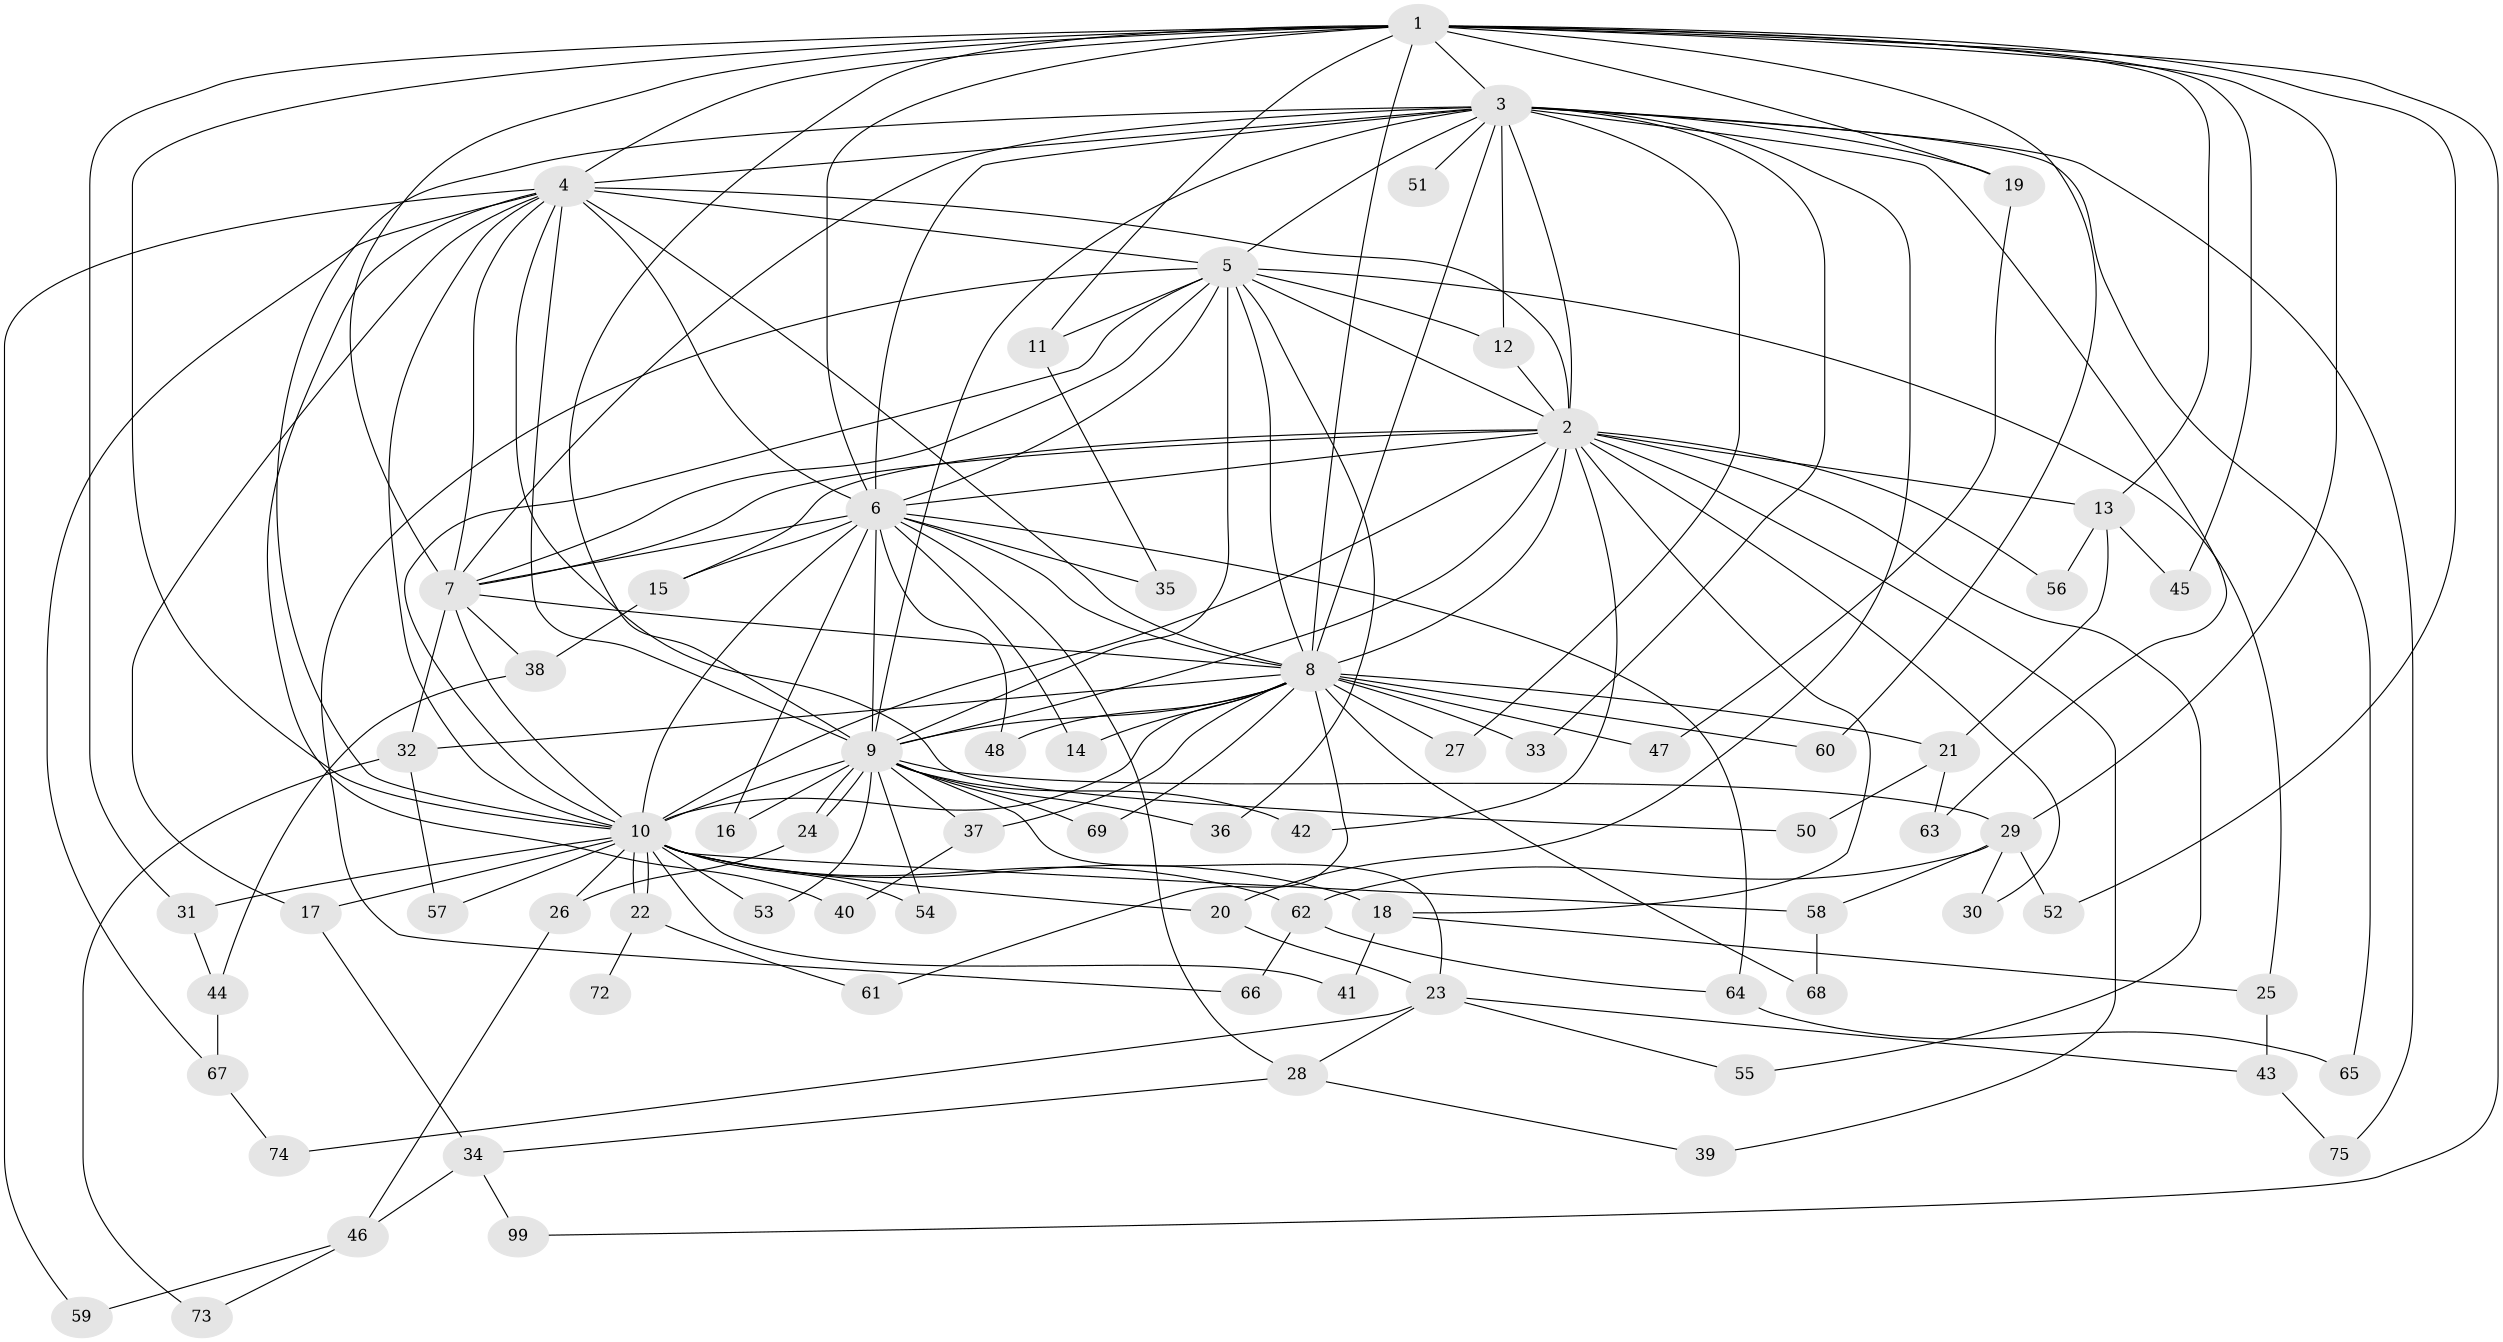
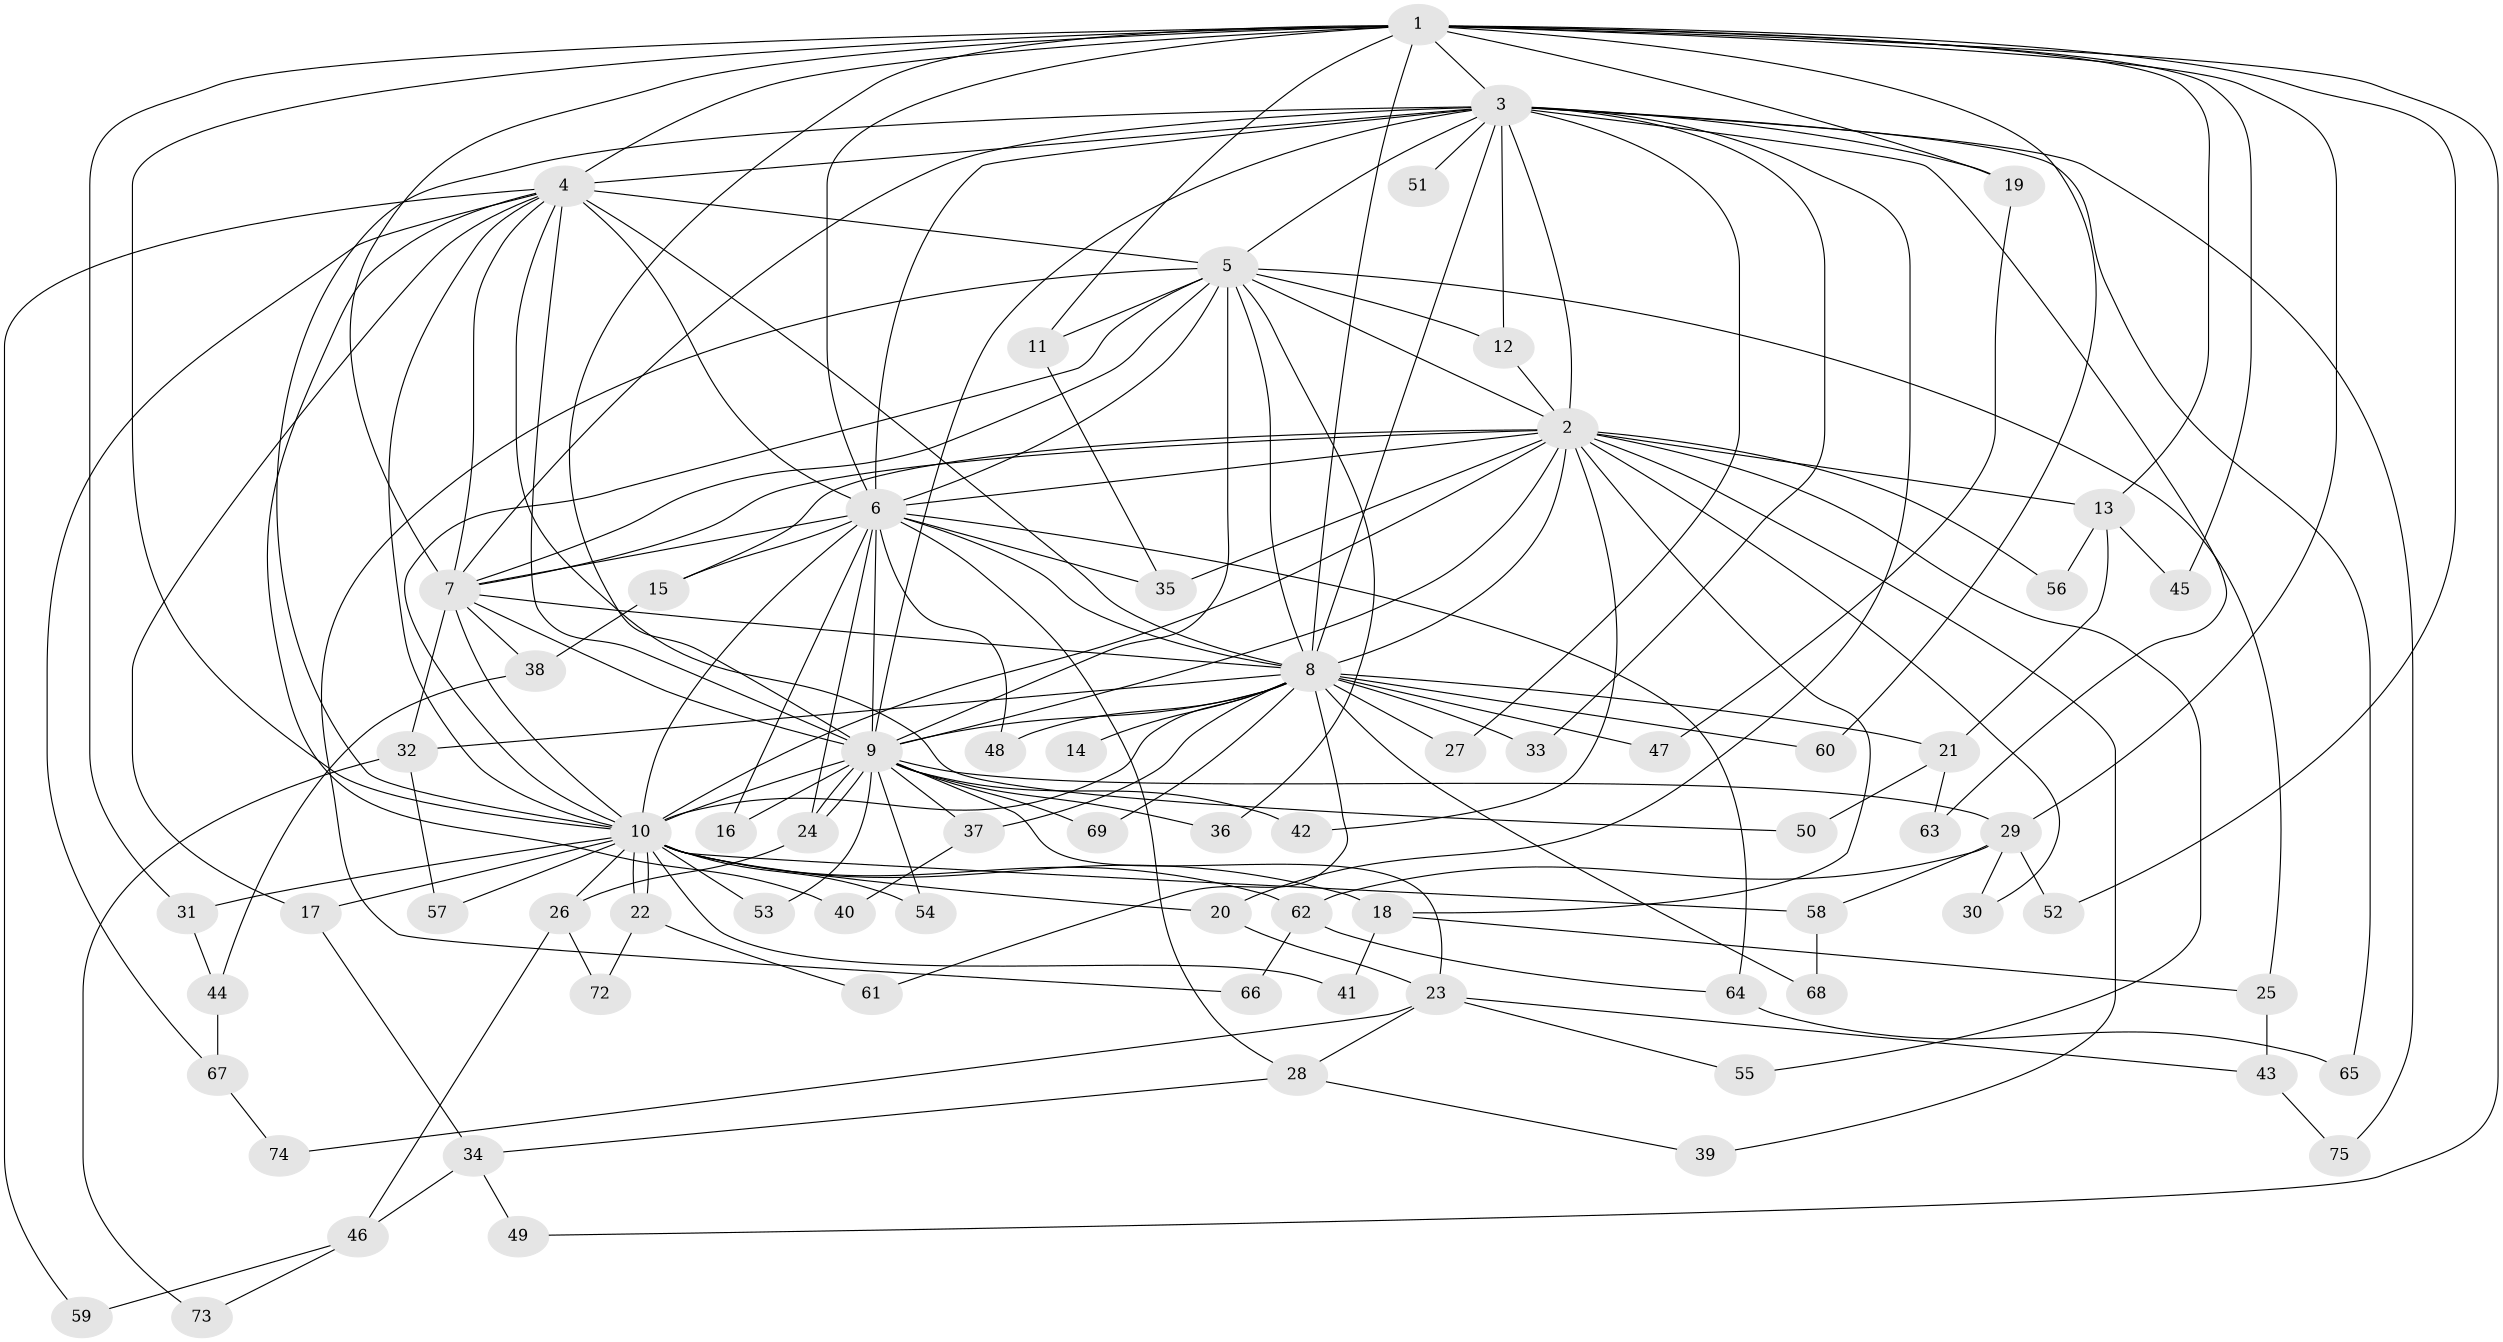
edge "4" -- "2": now "35" -- "2"
edge "6" -- "14": now "6" -- "24"
edge "7" -- "9": added
edge "26" -- "72": added
node "99": label "99" -> "49"
